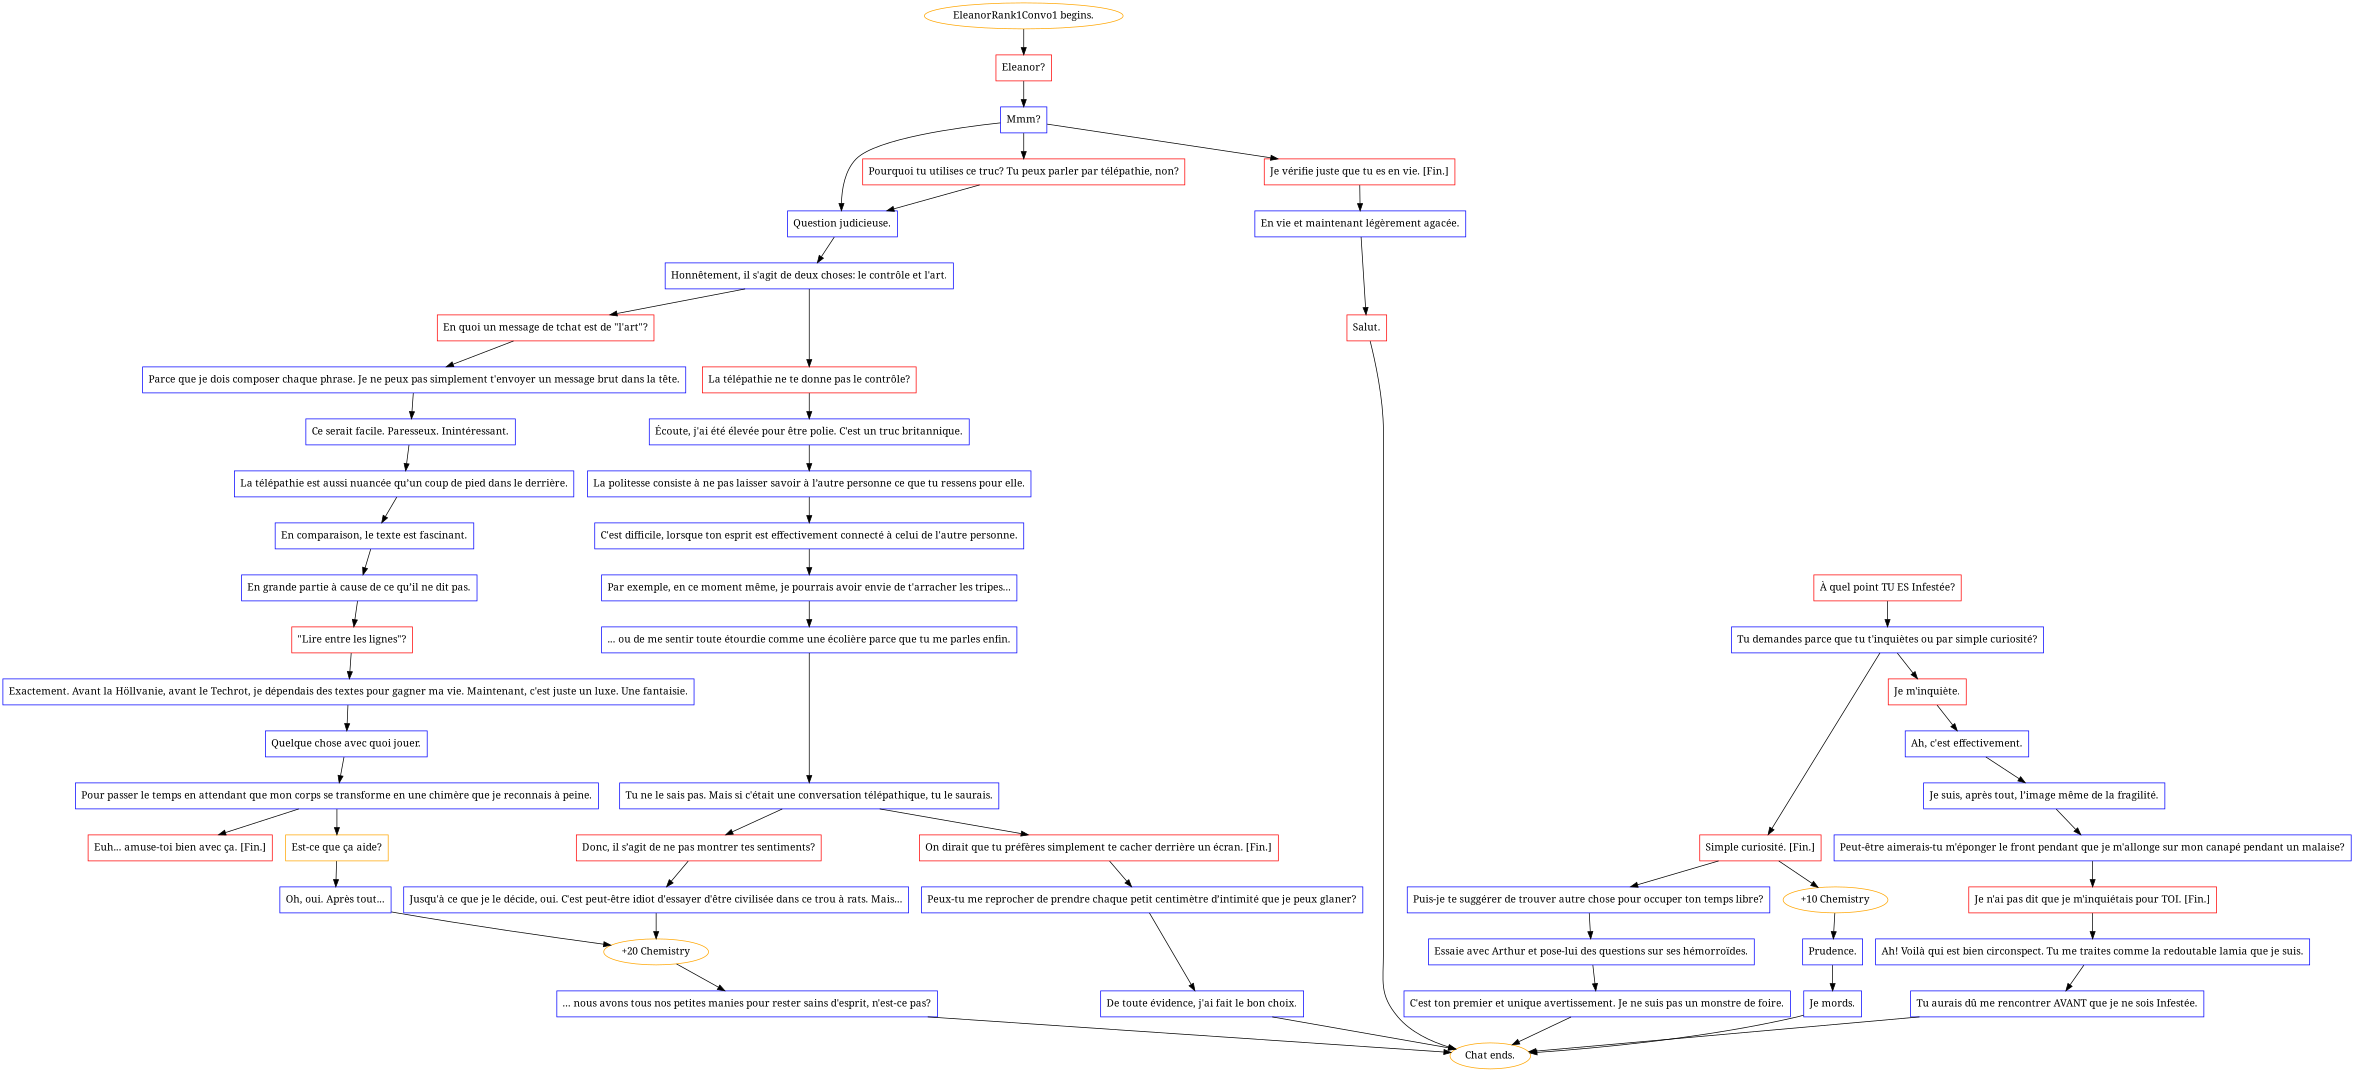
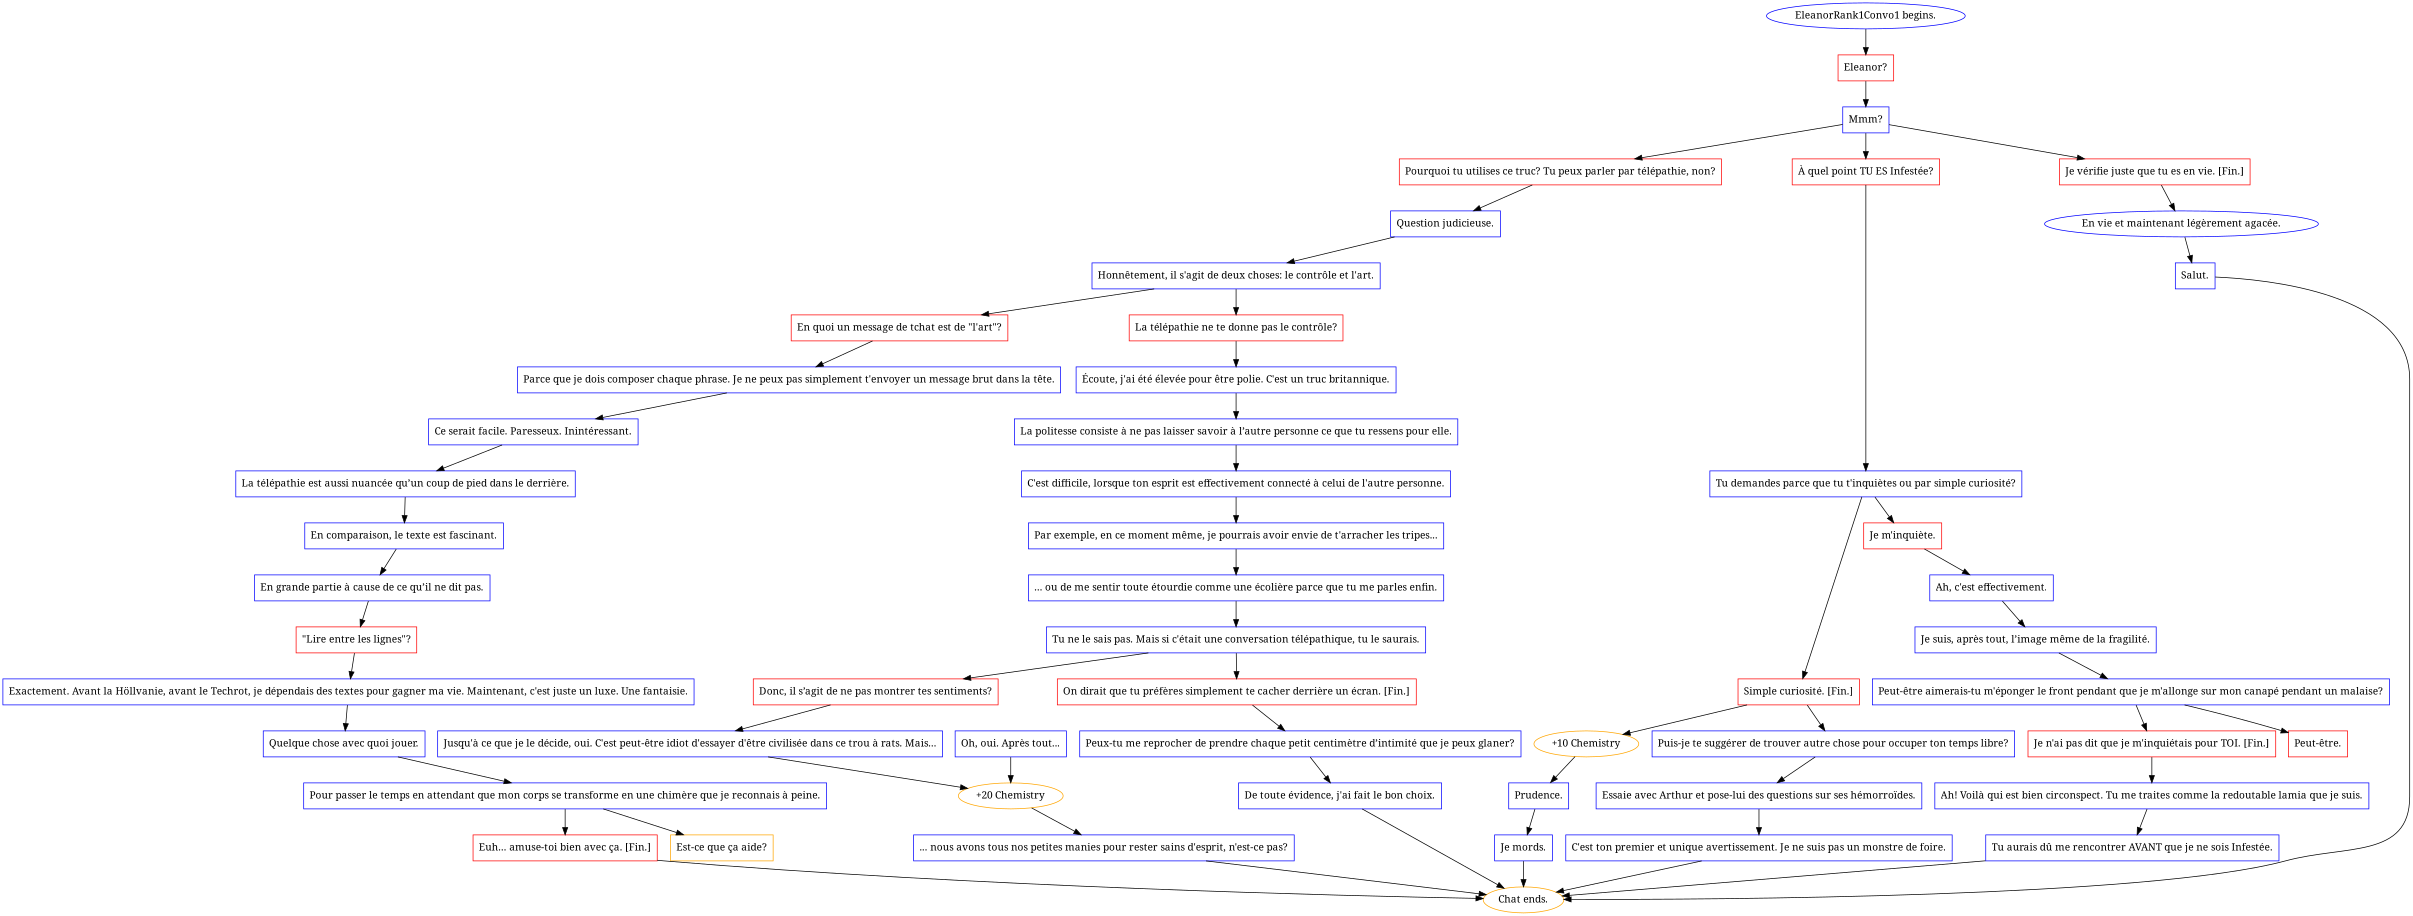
node "EleanorRank1Convo1 begins.": color orange -> blue
edge "Mmm?" -> "Question judicieuse.": now "Mmm?" -> "À quel point TU ES Infestée?"
node "En vie et maintenant légèrement agacée.": shape box -> ellipse
node "Salut.": color red -> blue
node "Peut-être.": added
edge "Est-ce que ça aide?" -> "Oh, oui. Après tout...": removed
edge "Euh... amuse-toi bien avec ça. [Fin.]" -> "Chat ends.": added
